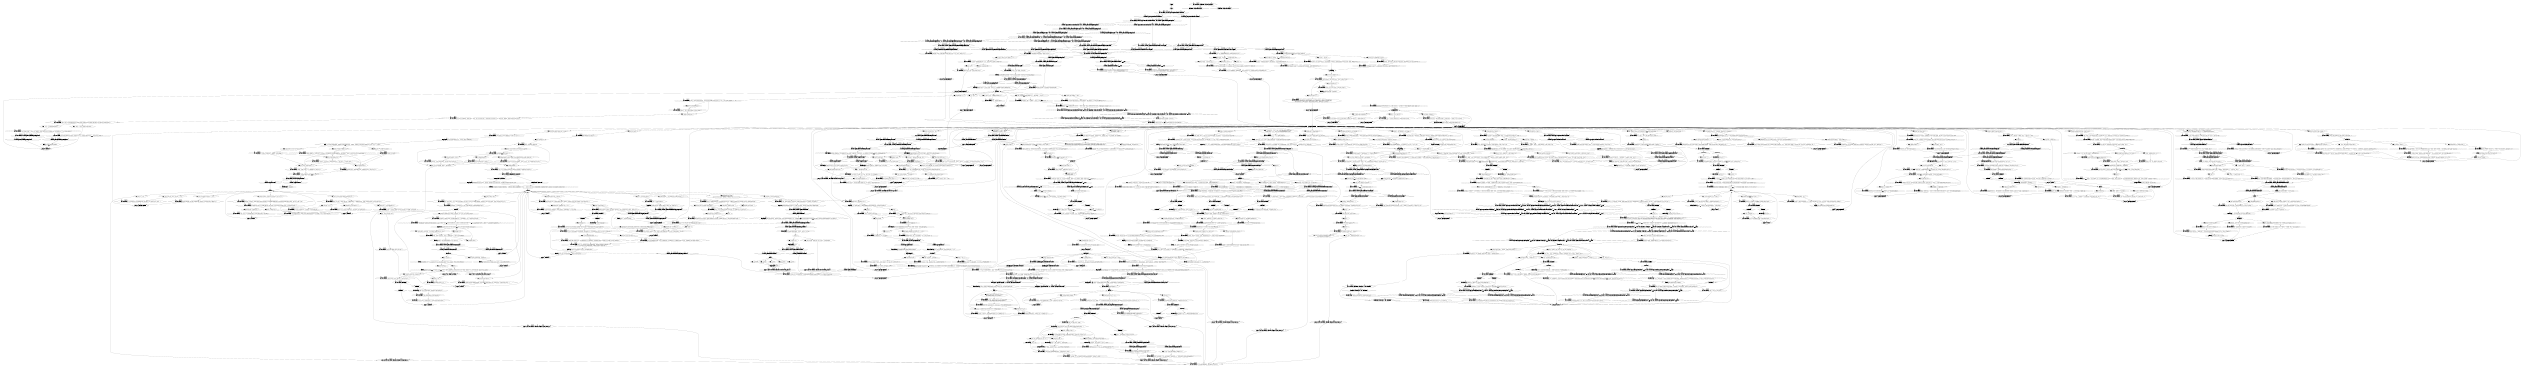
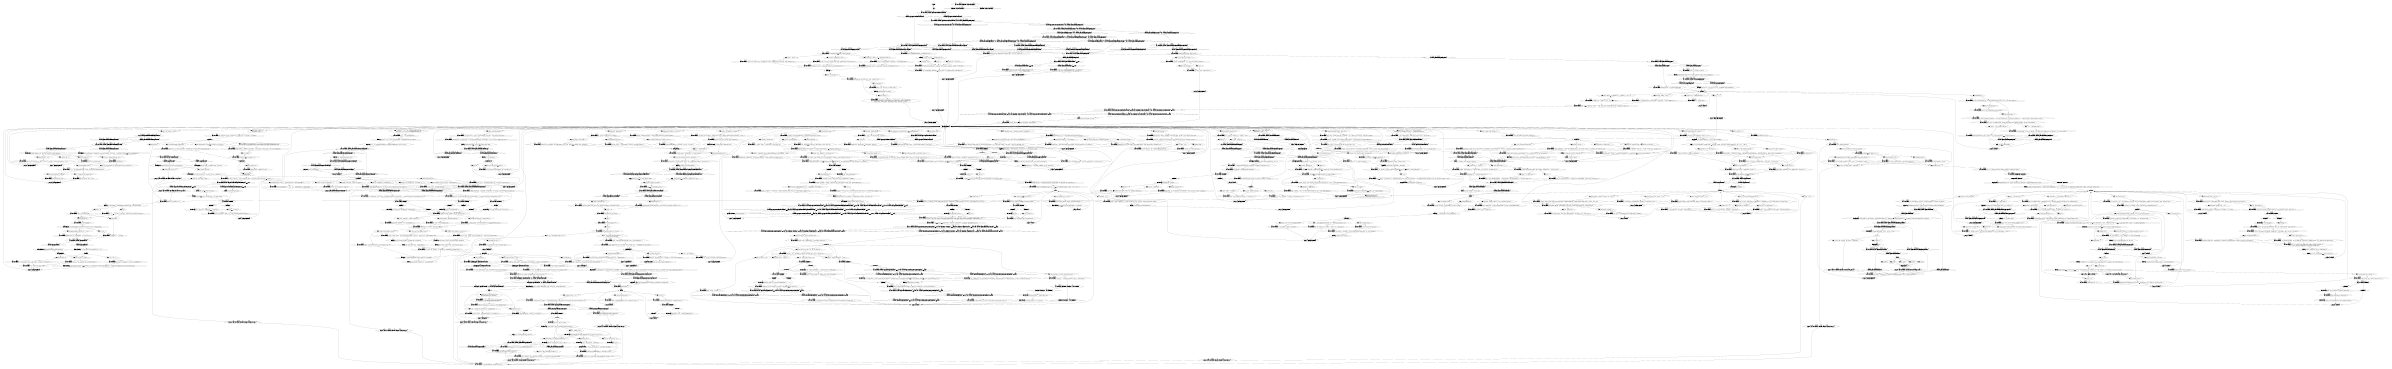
node "Call Me Mañana: “别担心，我敢肯定这也不是*完全*不可能的。比如说，你可以正面打赢测颅先生。”": added
